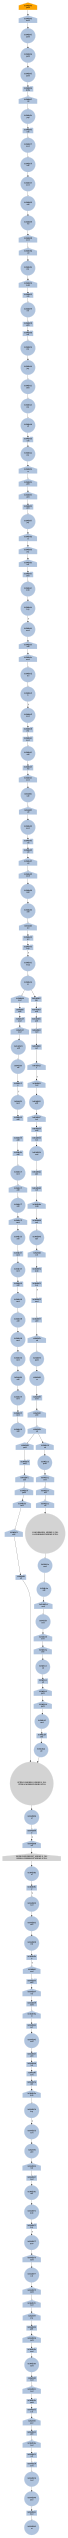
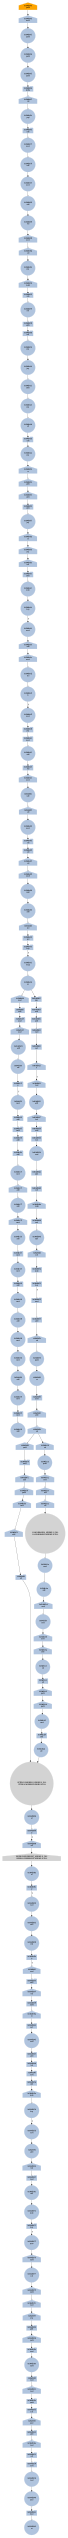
node "0x004db167 movl": added
